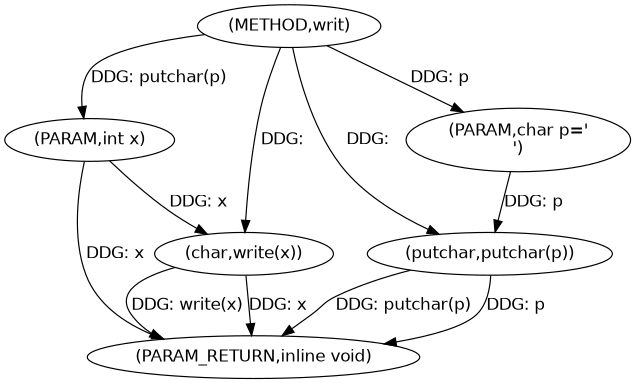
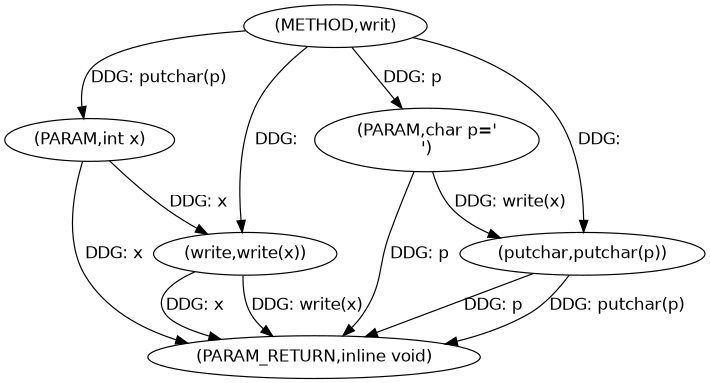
edge "(PARAM,char p=' ')" -> "(putchar,putchar(p))": label "DDG: p" -> "DDG: write(x)"
edge "(PARAM,char p=' ')" -> "(PARAM_RETURN,inline void)": added, label "DDG: p"
node "(char,write(x))": label "(char,write(x))" -> "(write,write(x))"
